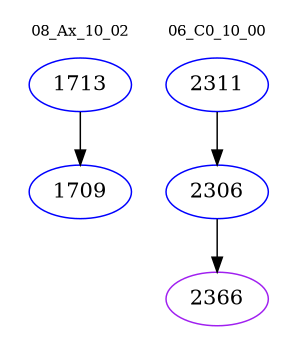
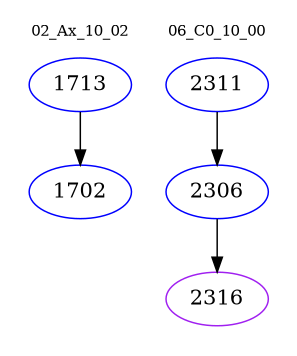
cluster "08_Ax_10_02": label "08_Ax_10_02" -> "02_Ax_10_02"
node "1709": label "1709" -> "1702"
node "2366": label "2366" -> "2316"
